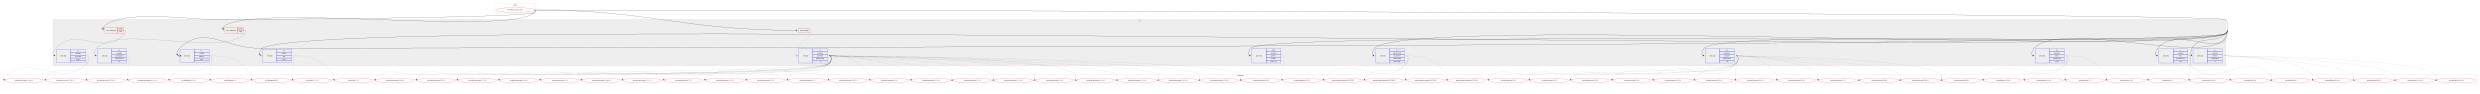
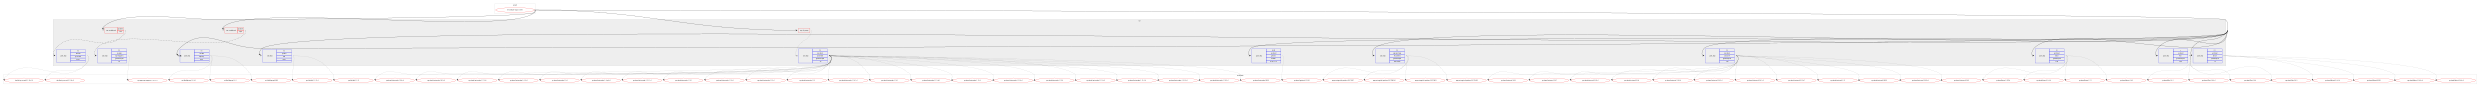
node "dev-libs/cyrus-sasl-2.1.26-r11": removed
